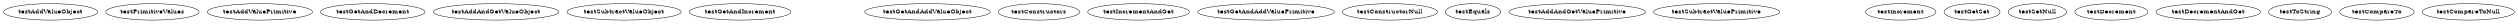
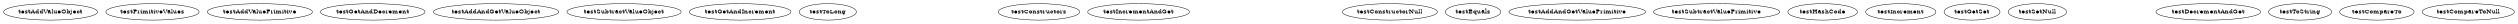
node "testToLong": added
node "testGetAndAddValueObject": removed
node "testGetAndAddValuePrimitive": removed
node "testHashCode": added
node "testDecrement": removed
